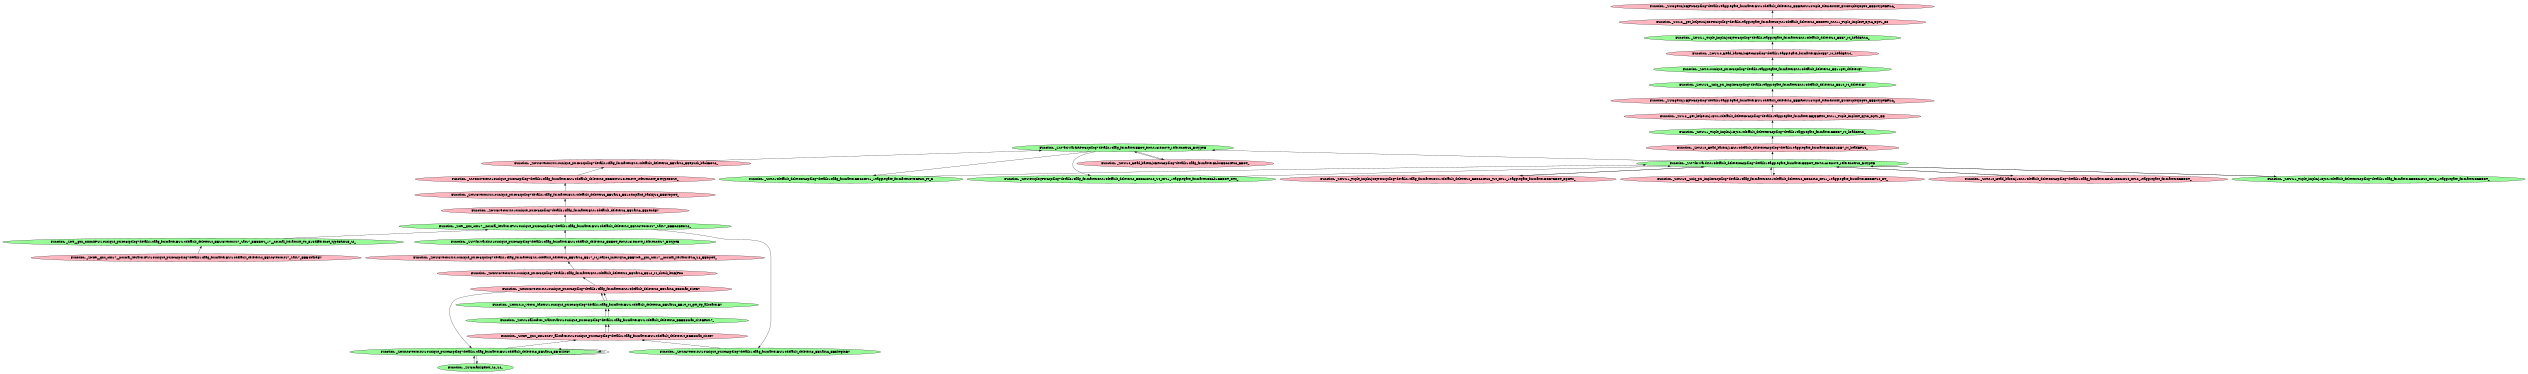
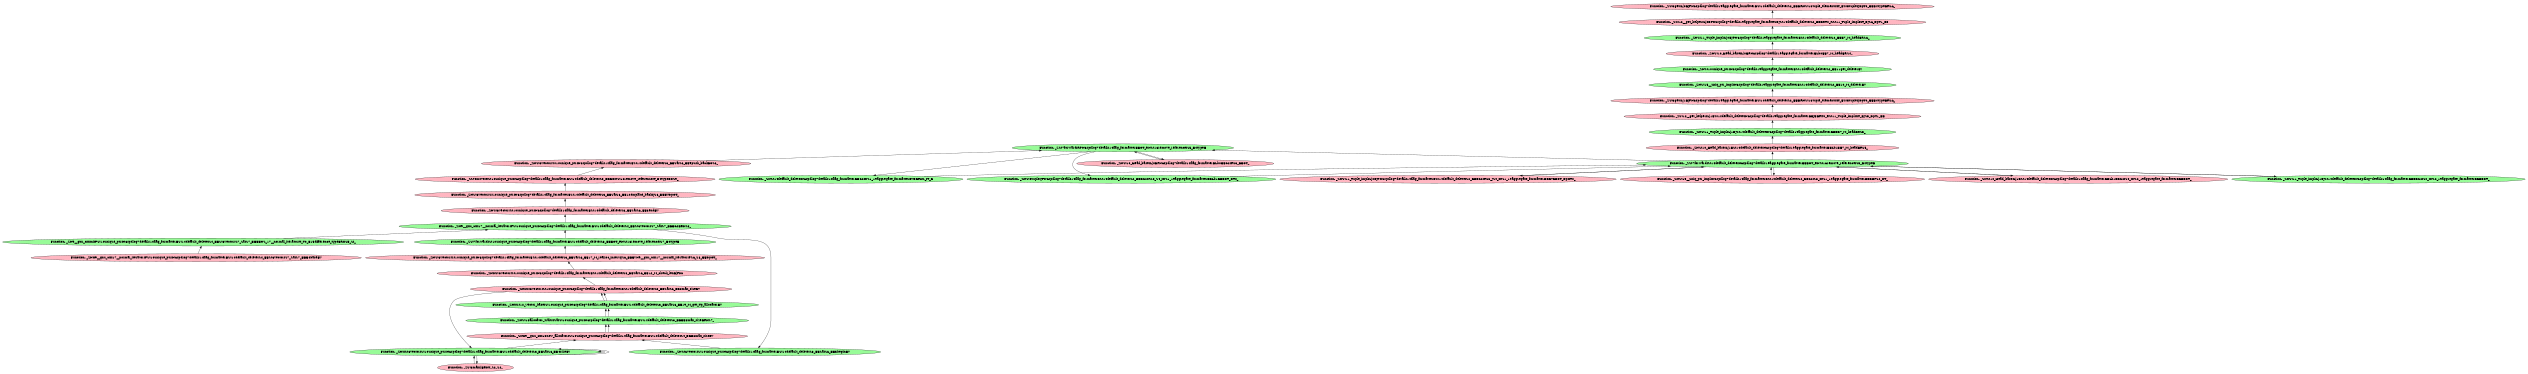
node "Function- _ZSt3maxIjERKT_S2_S2_": fillcolor palegreen -> lightpink
